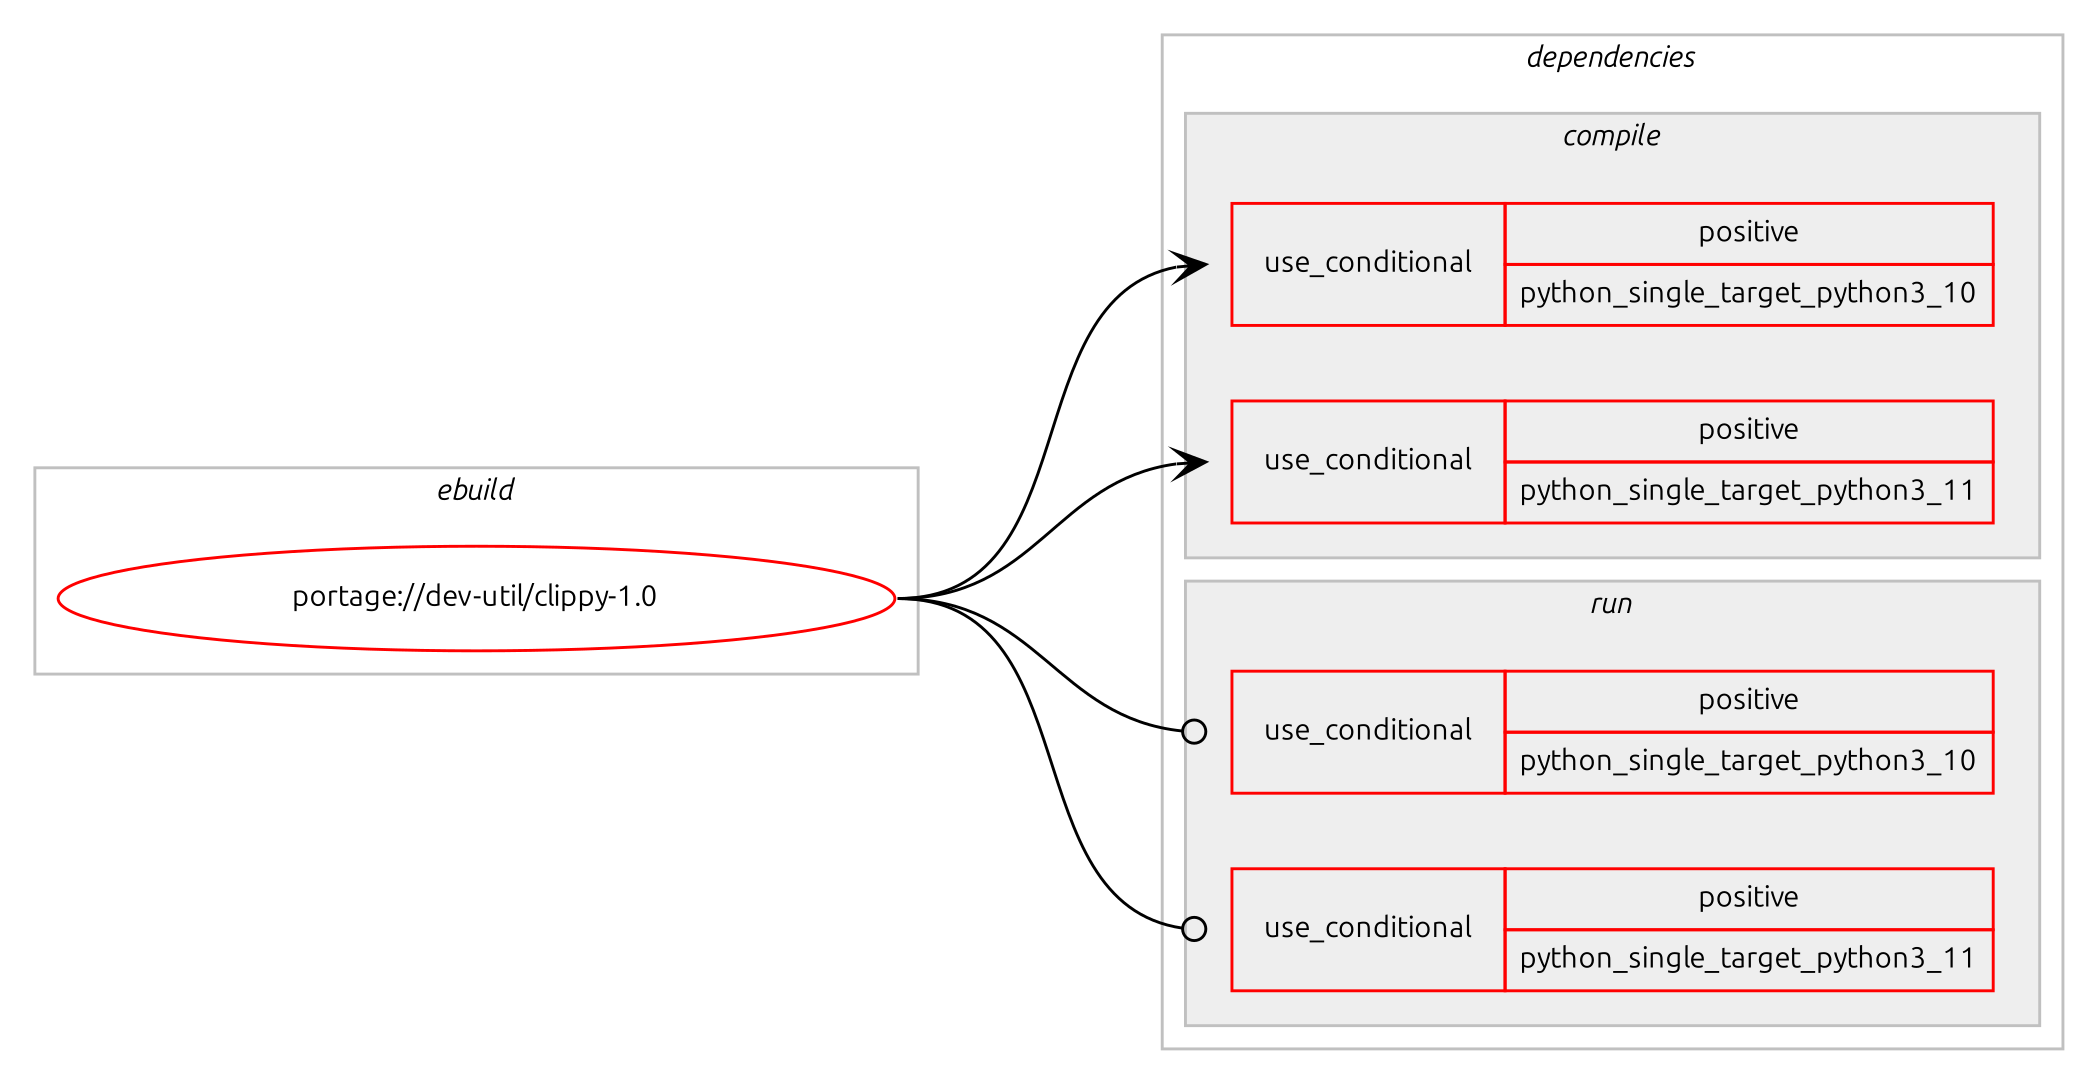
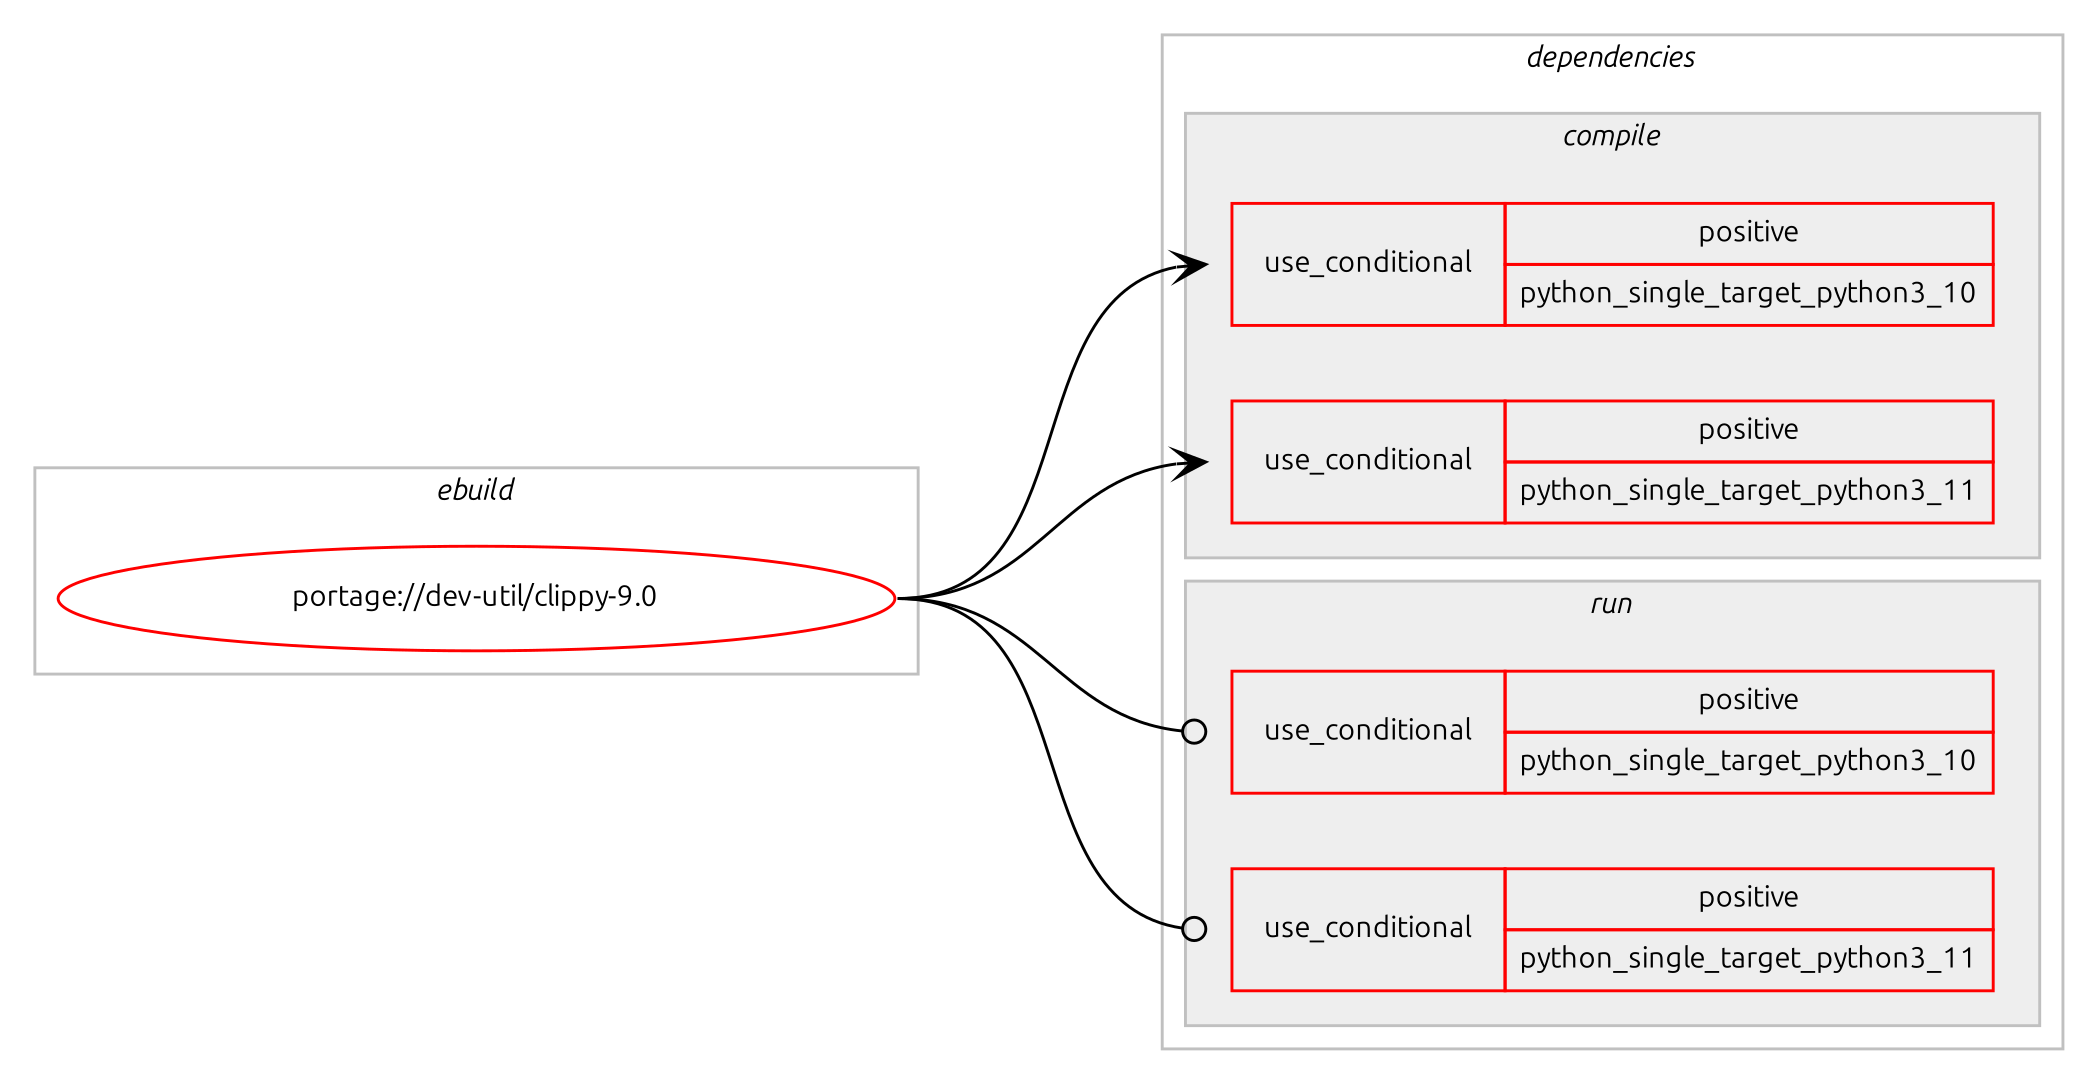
node "portage://dev-util/clippy-1.0": label "portage://dev-util/clippy-1.0" -> "portage://dev-util/clippy-9.0"
